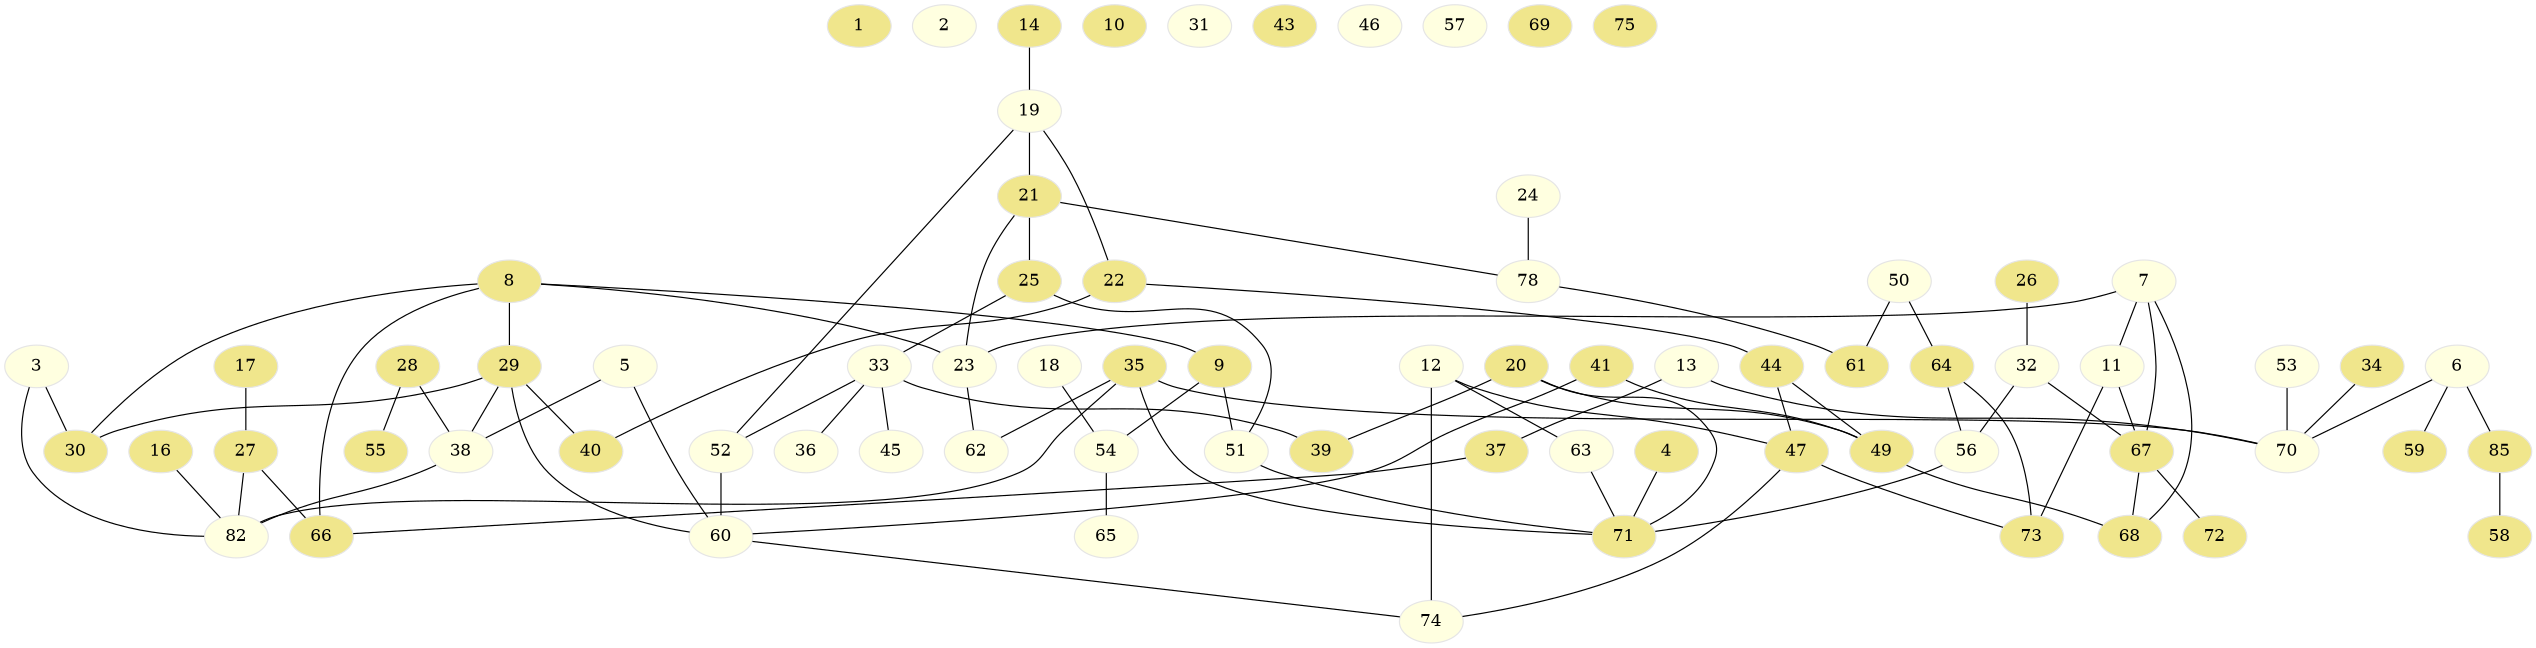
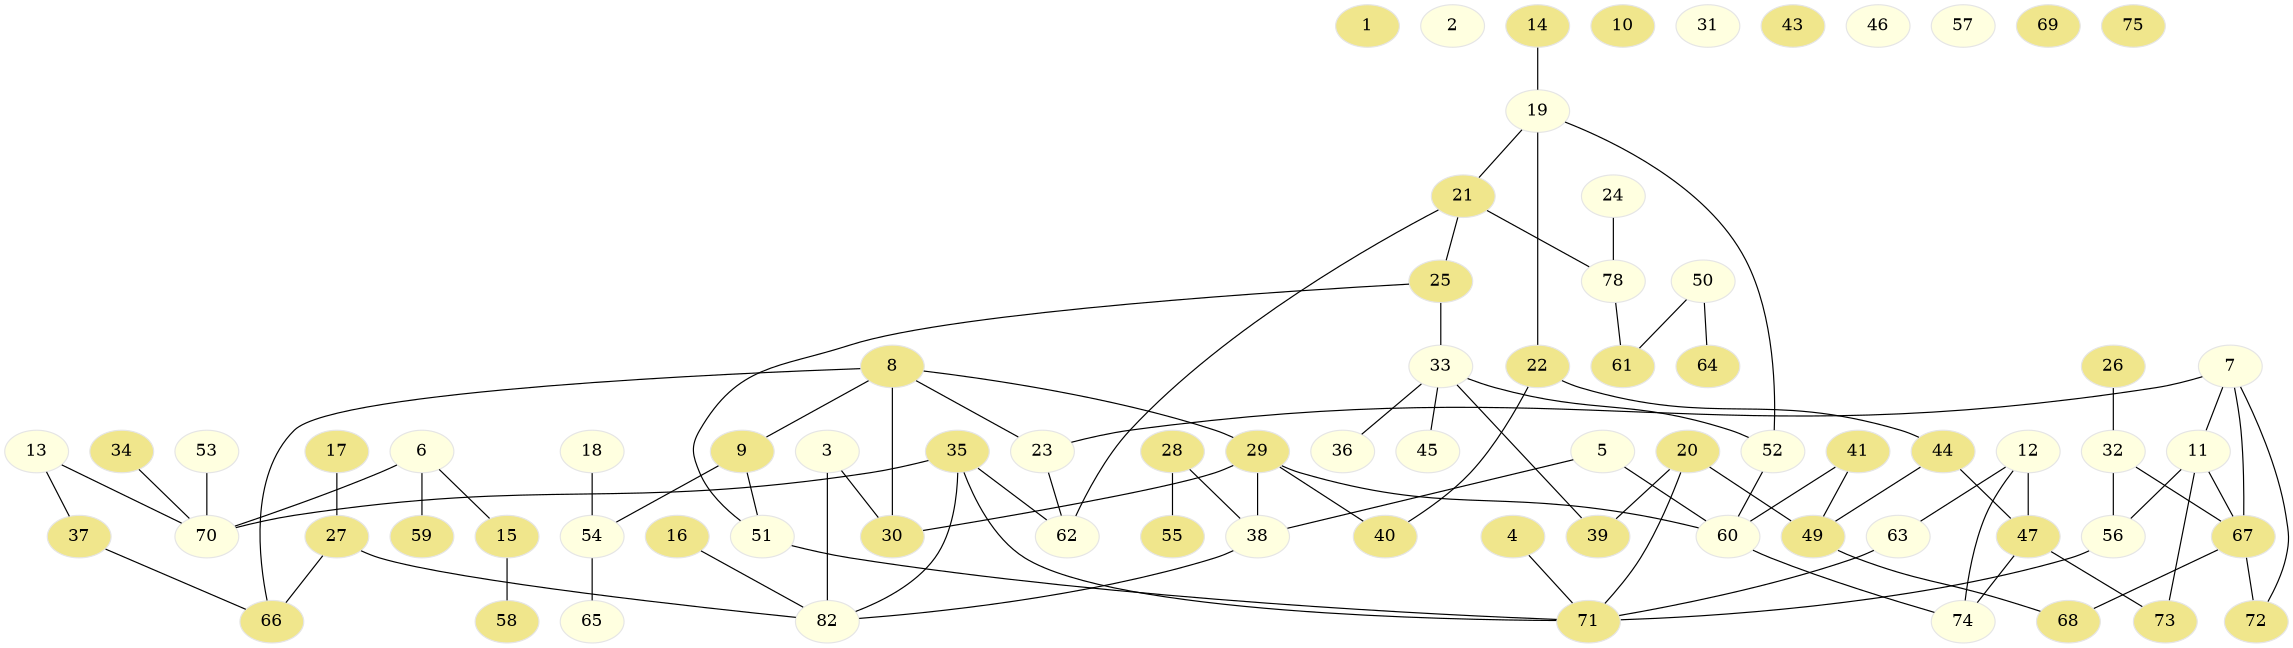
edge "21" -- "23": now "21" -- "62"
edge "64" -- "56": now "11" -- "56"
edge "7" -- "68": now "7" -- "72"
edge "64" -- "73": removed
node "85": label "85" -> "15"
